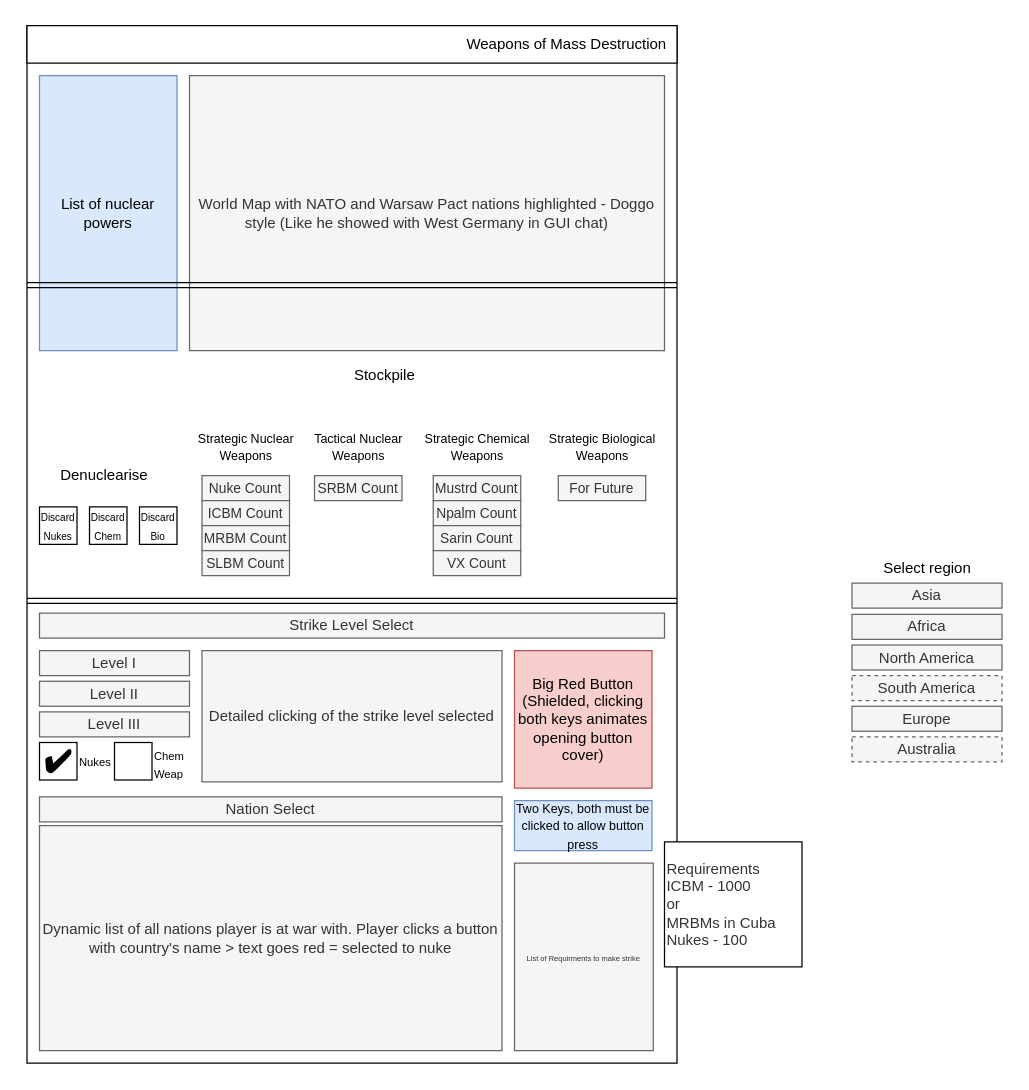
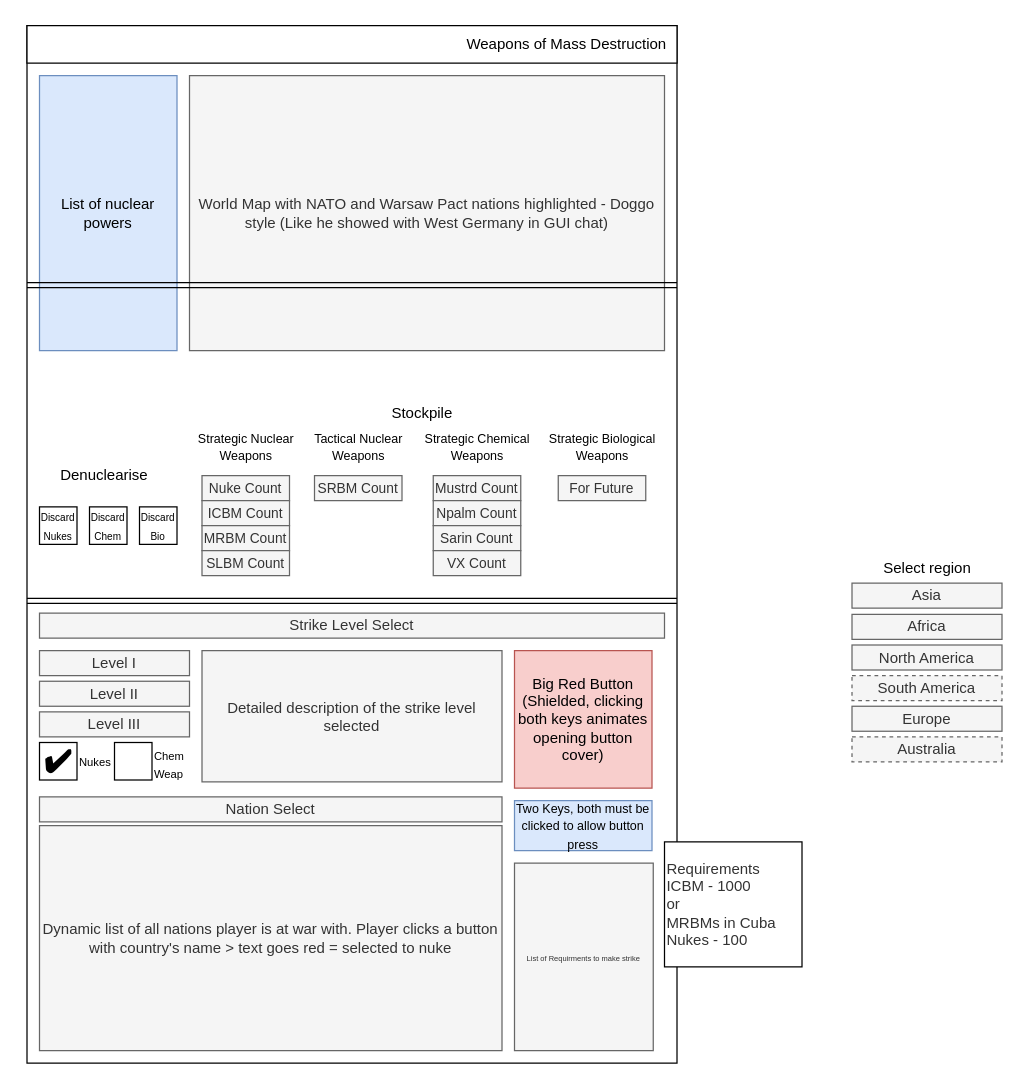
node "Stockpile": moved (389, 376) -> (427, 413)
node "Detailed clicking of the strike level selected": label "Detailed clicking of the strike level selected" -> "Detailed description of the strike level selected"
